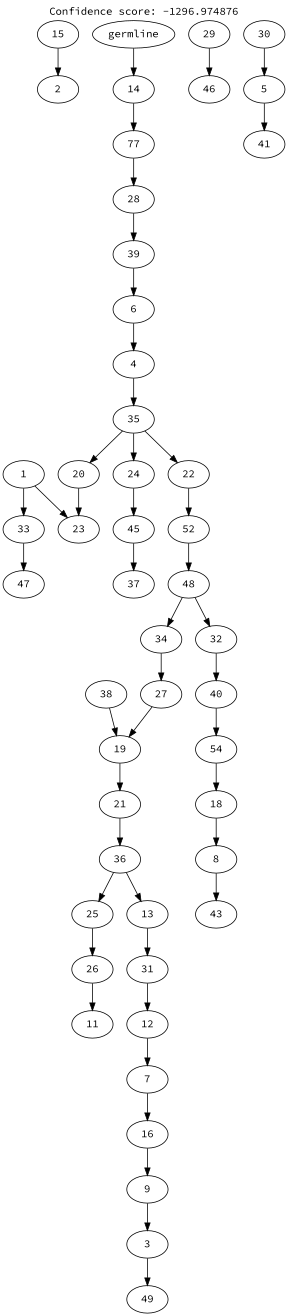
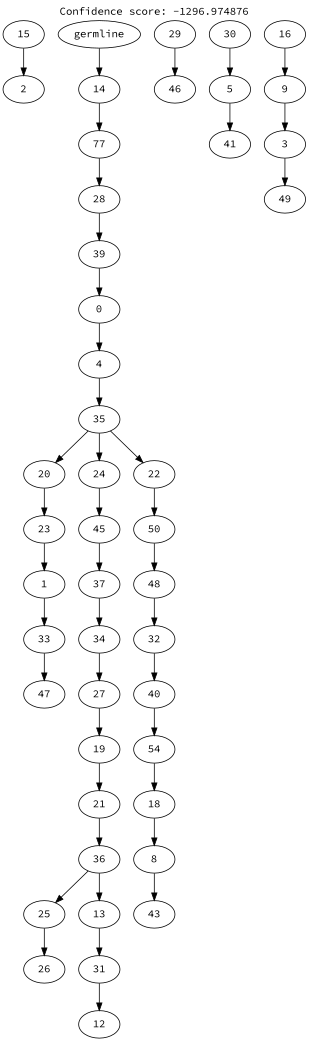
node "6": label "6" -> "0"
edge "1" -> "23": reversed
node "52": label "52" -> "50"
edge "48" -> "34": now "37" -> "34"
node "38": removed
node "11": removed
node "7": removed
